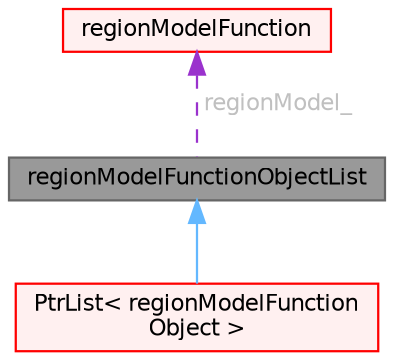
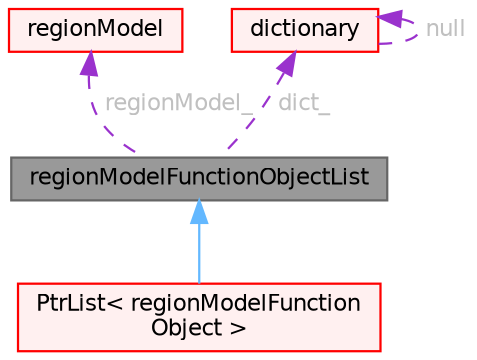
node "regionModelFunction": label "regionModelFunction" -> "regionModel"
node "dictionary": added
